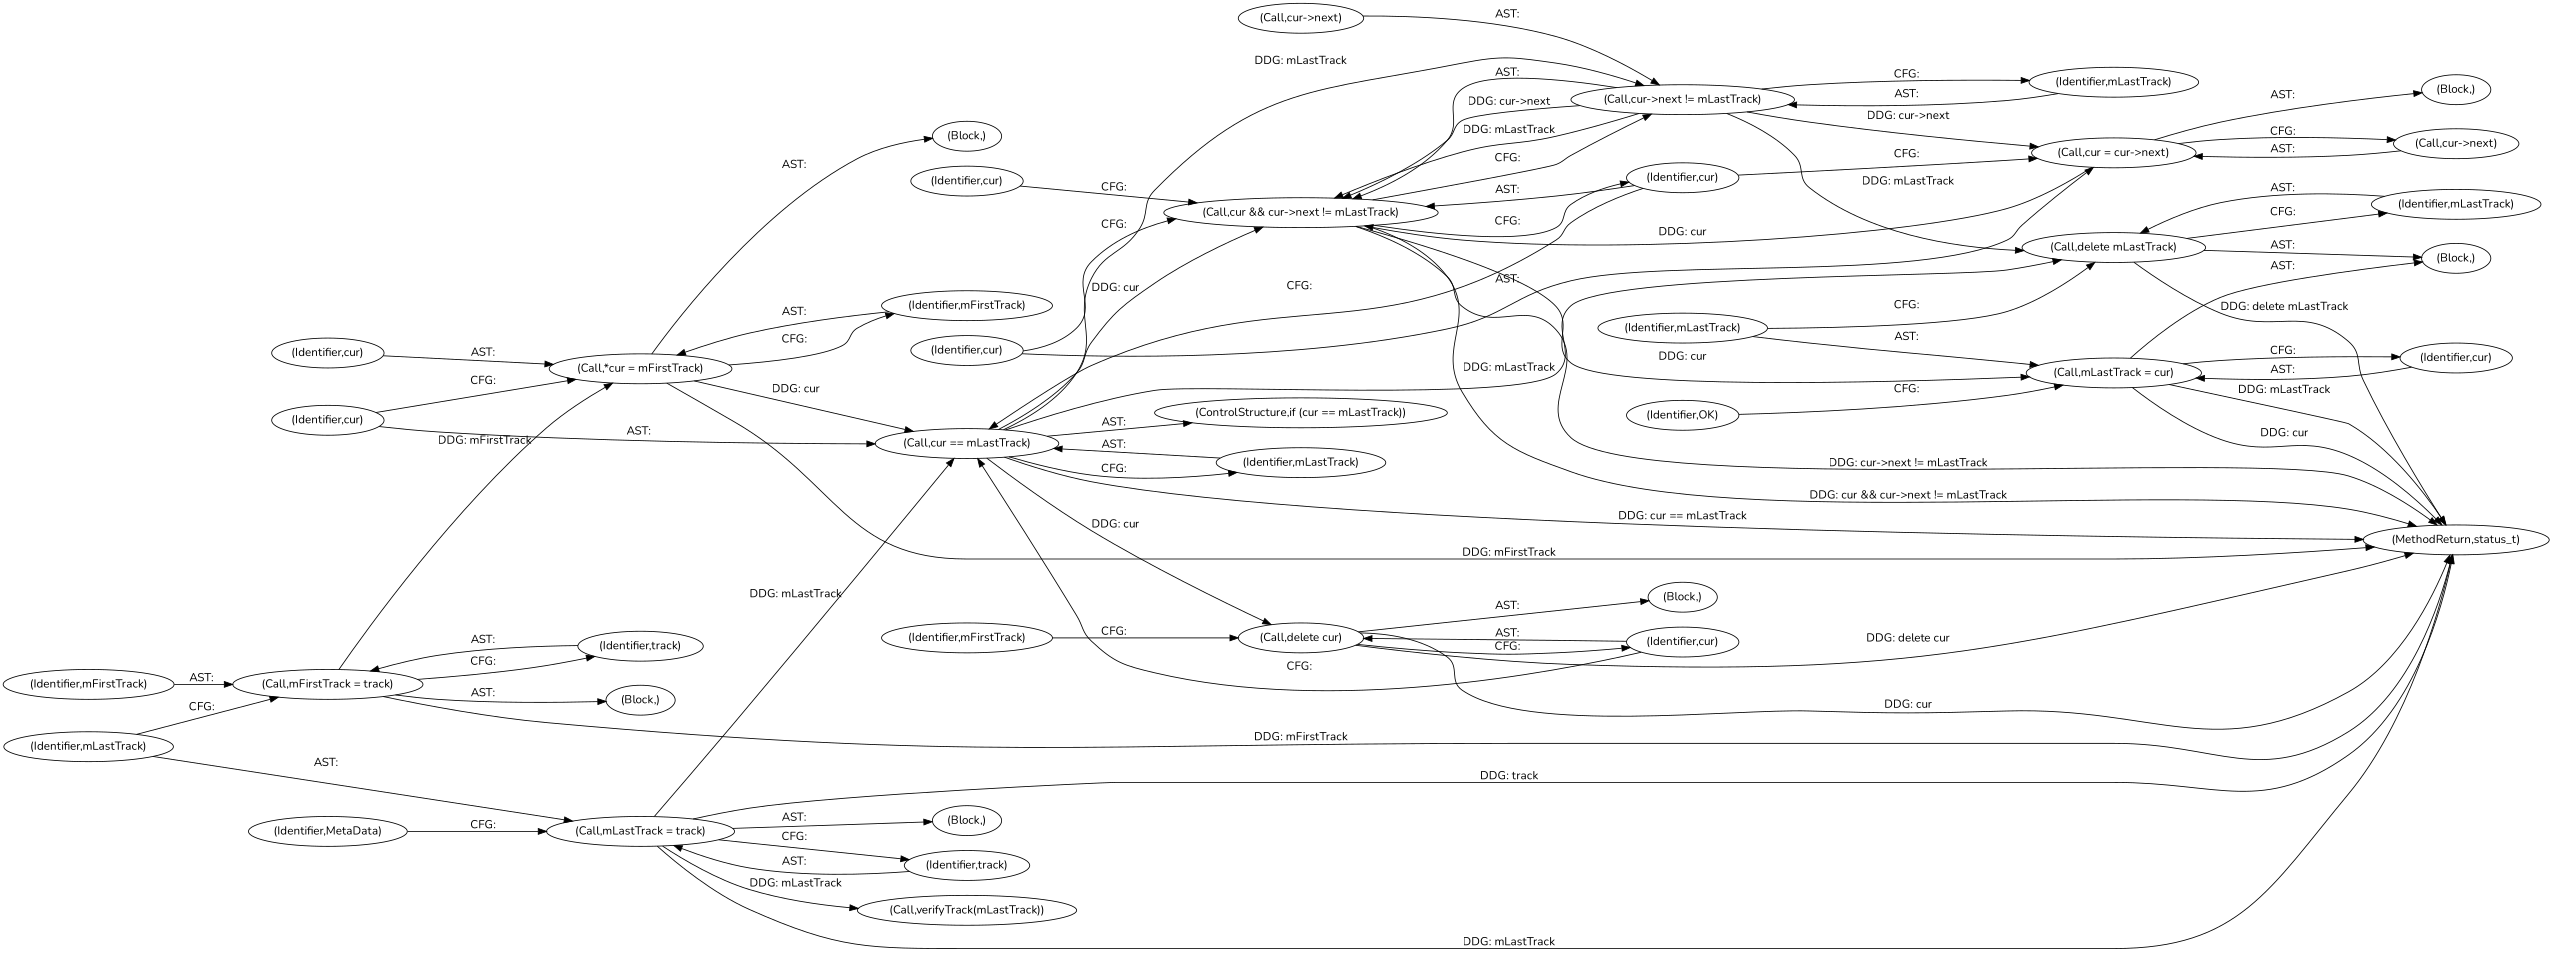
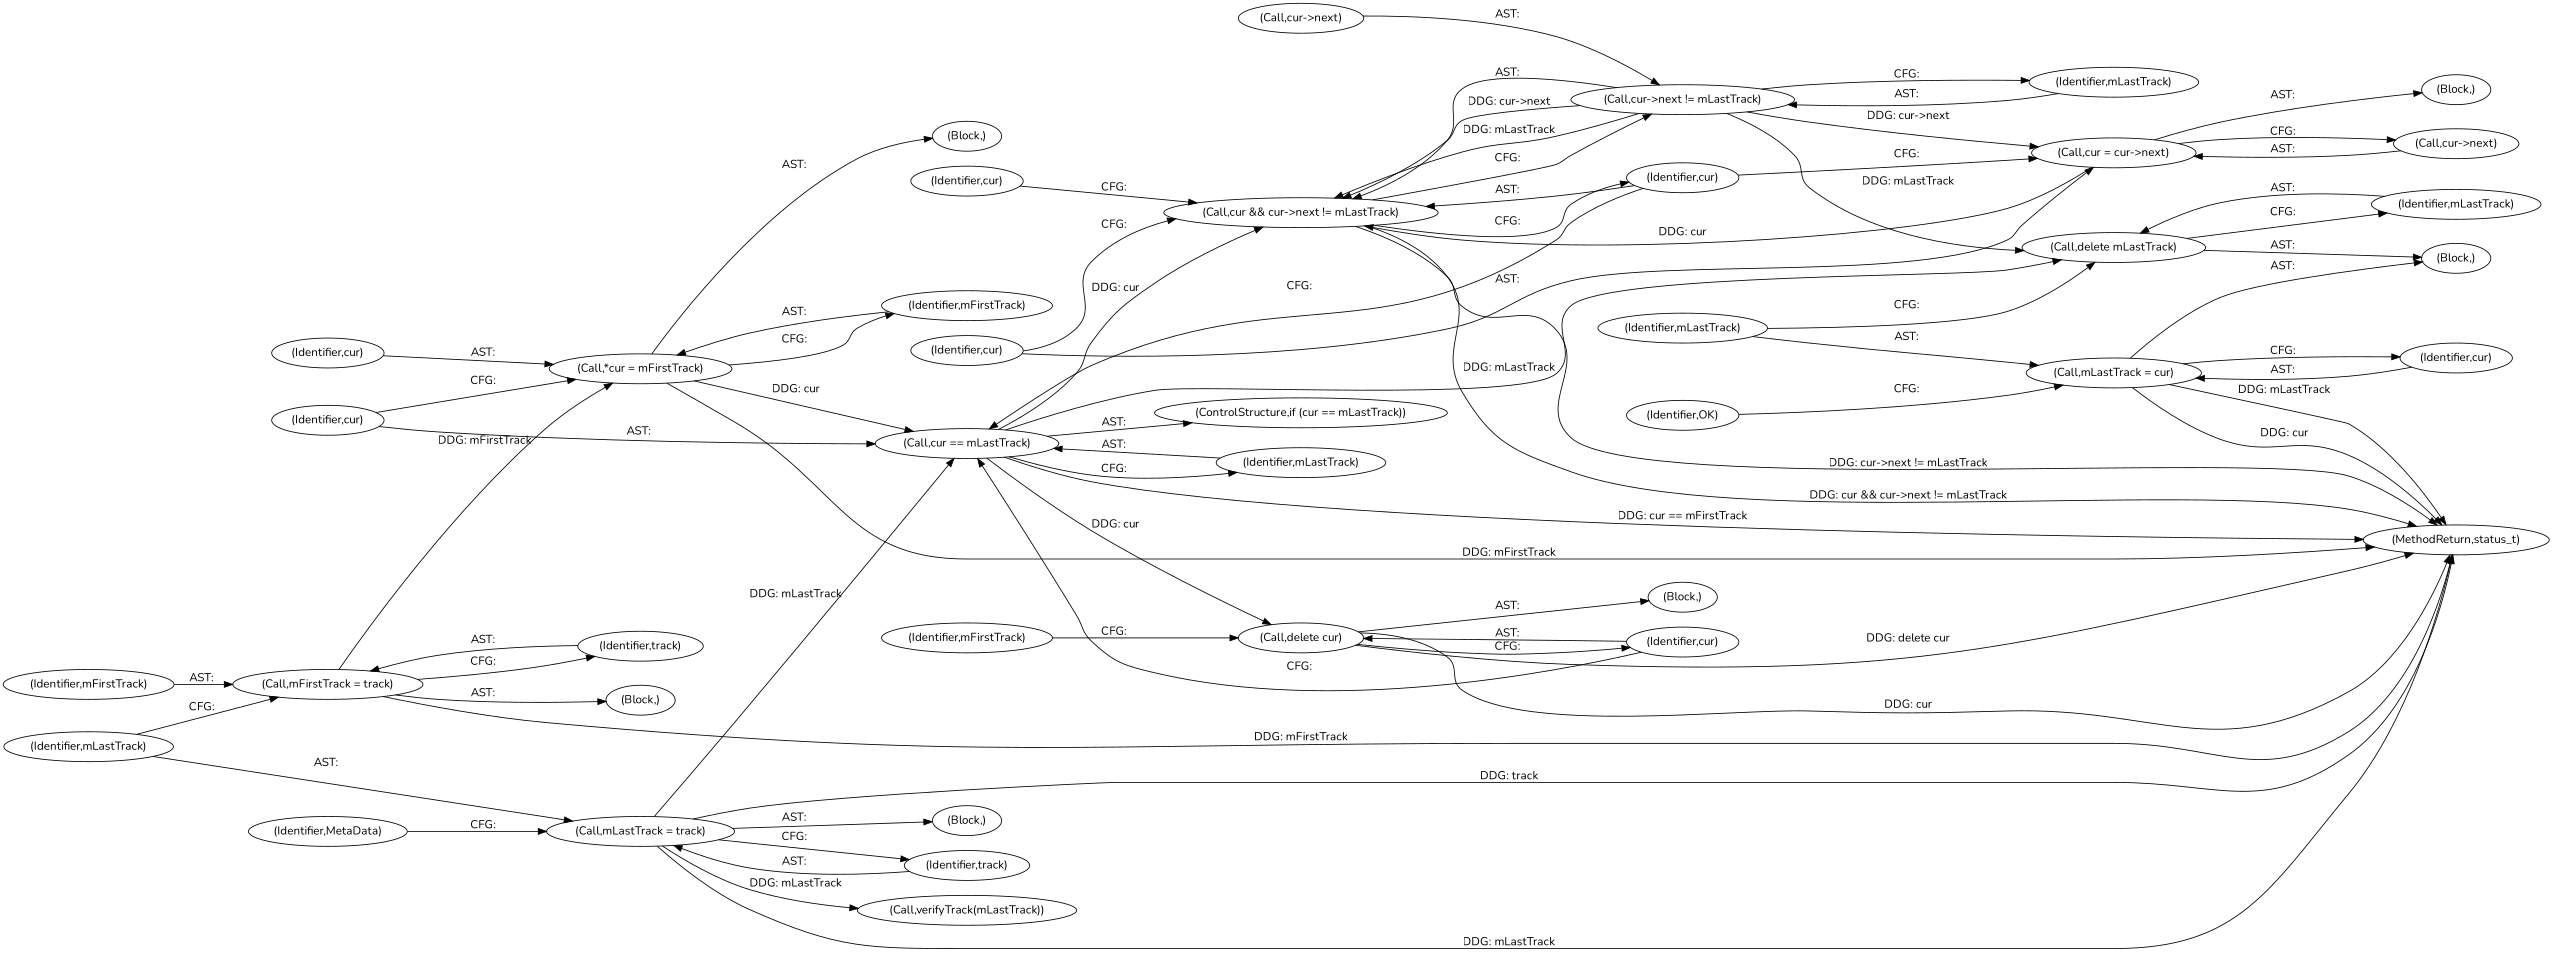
edge "(Call,cur == mLastTrack)" -> "(Call,cur->next != mLastTrack)": removed, label "DDG: mLastTrack"
edge "(Call,delete mLastTrack)" -> "(MethodReturn,status_t)": removed, label "DDG: delete mLastTrack"
edge "(Call,cur && cur->next != mLastTrack)" -> "(Call,mLastTrack = cur)": removed, label "DDG: cur"
edge "(Call,cur == mLastTrack)" -> "(MethodReturn,status_t)": label "DDG: cur == mLastTrack" -> "DDG: cur == mFirstTrack"
